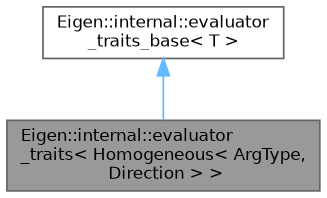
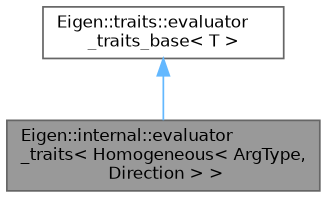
node "Eigen::internal::evaluator _traits_base< T >": label "Eigen::internal::evaluator _traits_base< T >" -> "Eigen::traits::evaluator _traits_base< T >"
